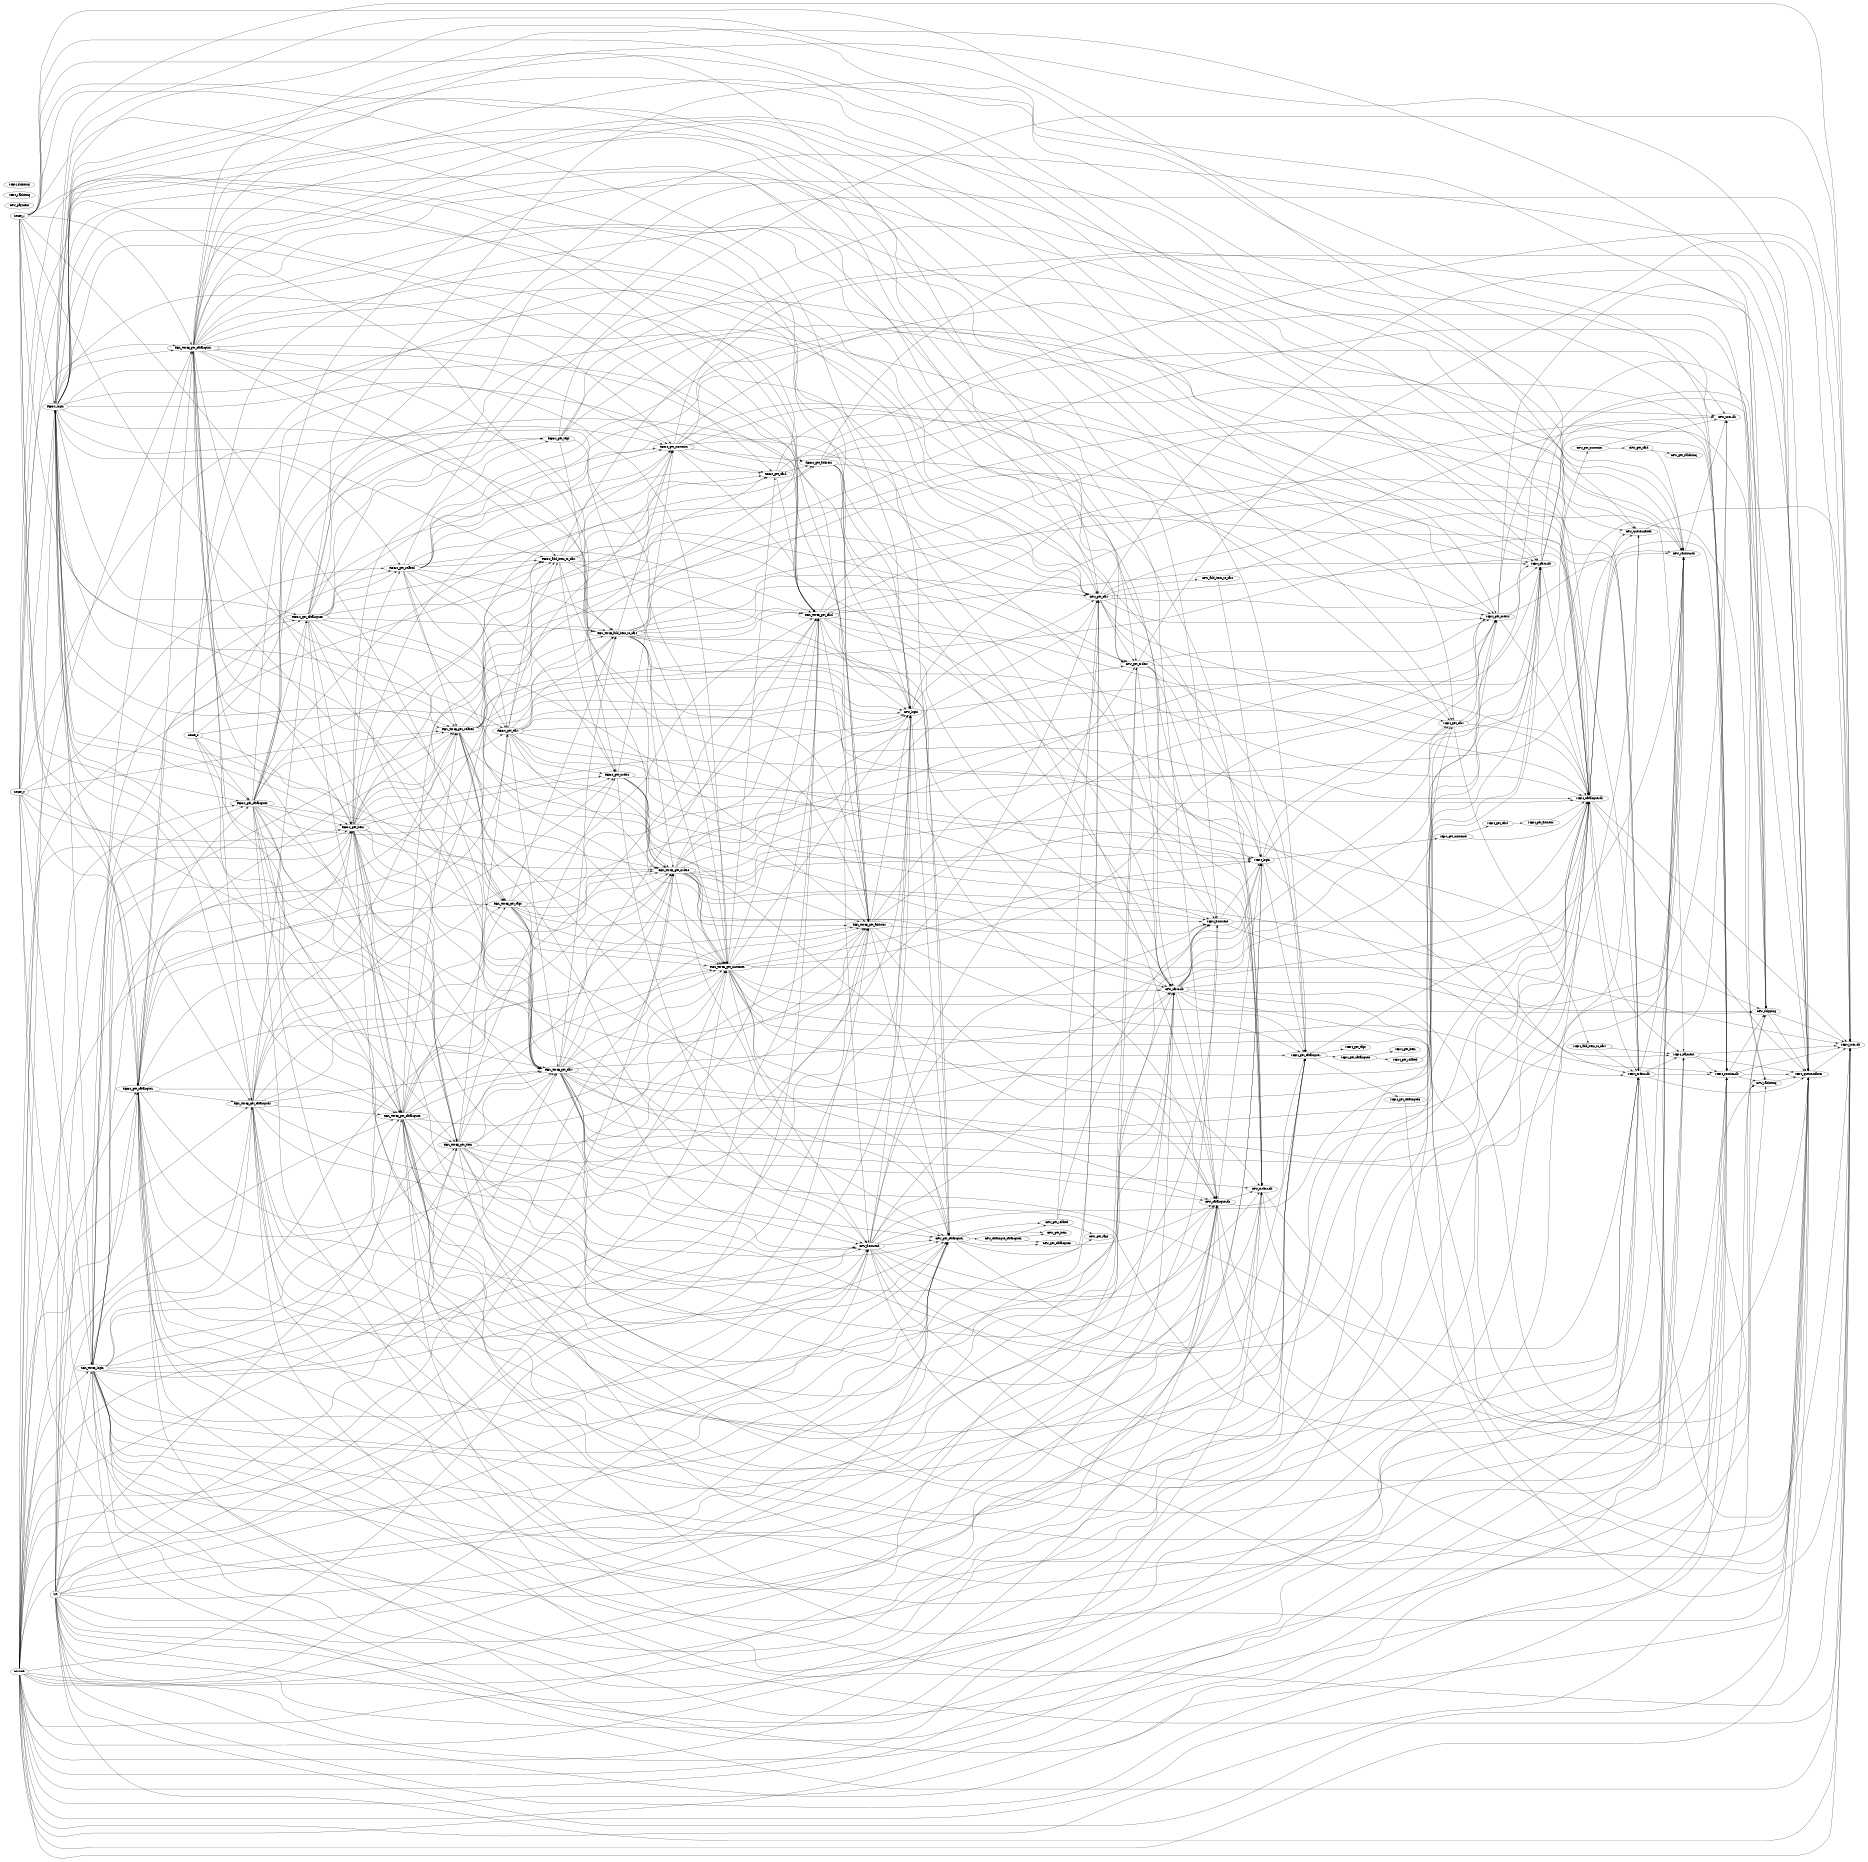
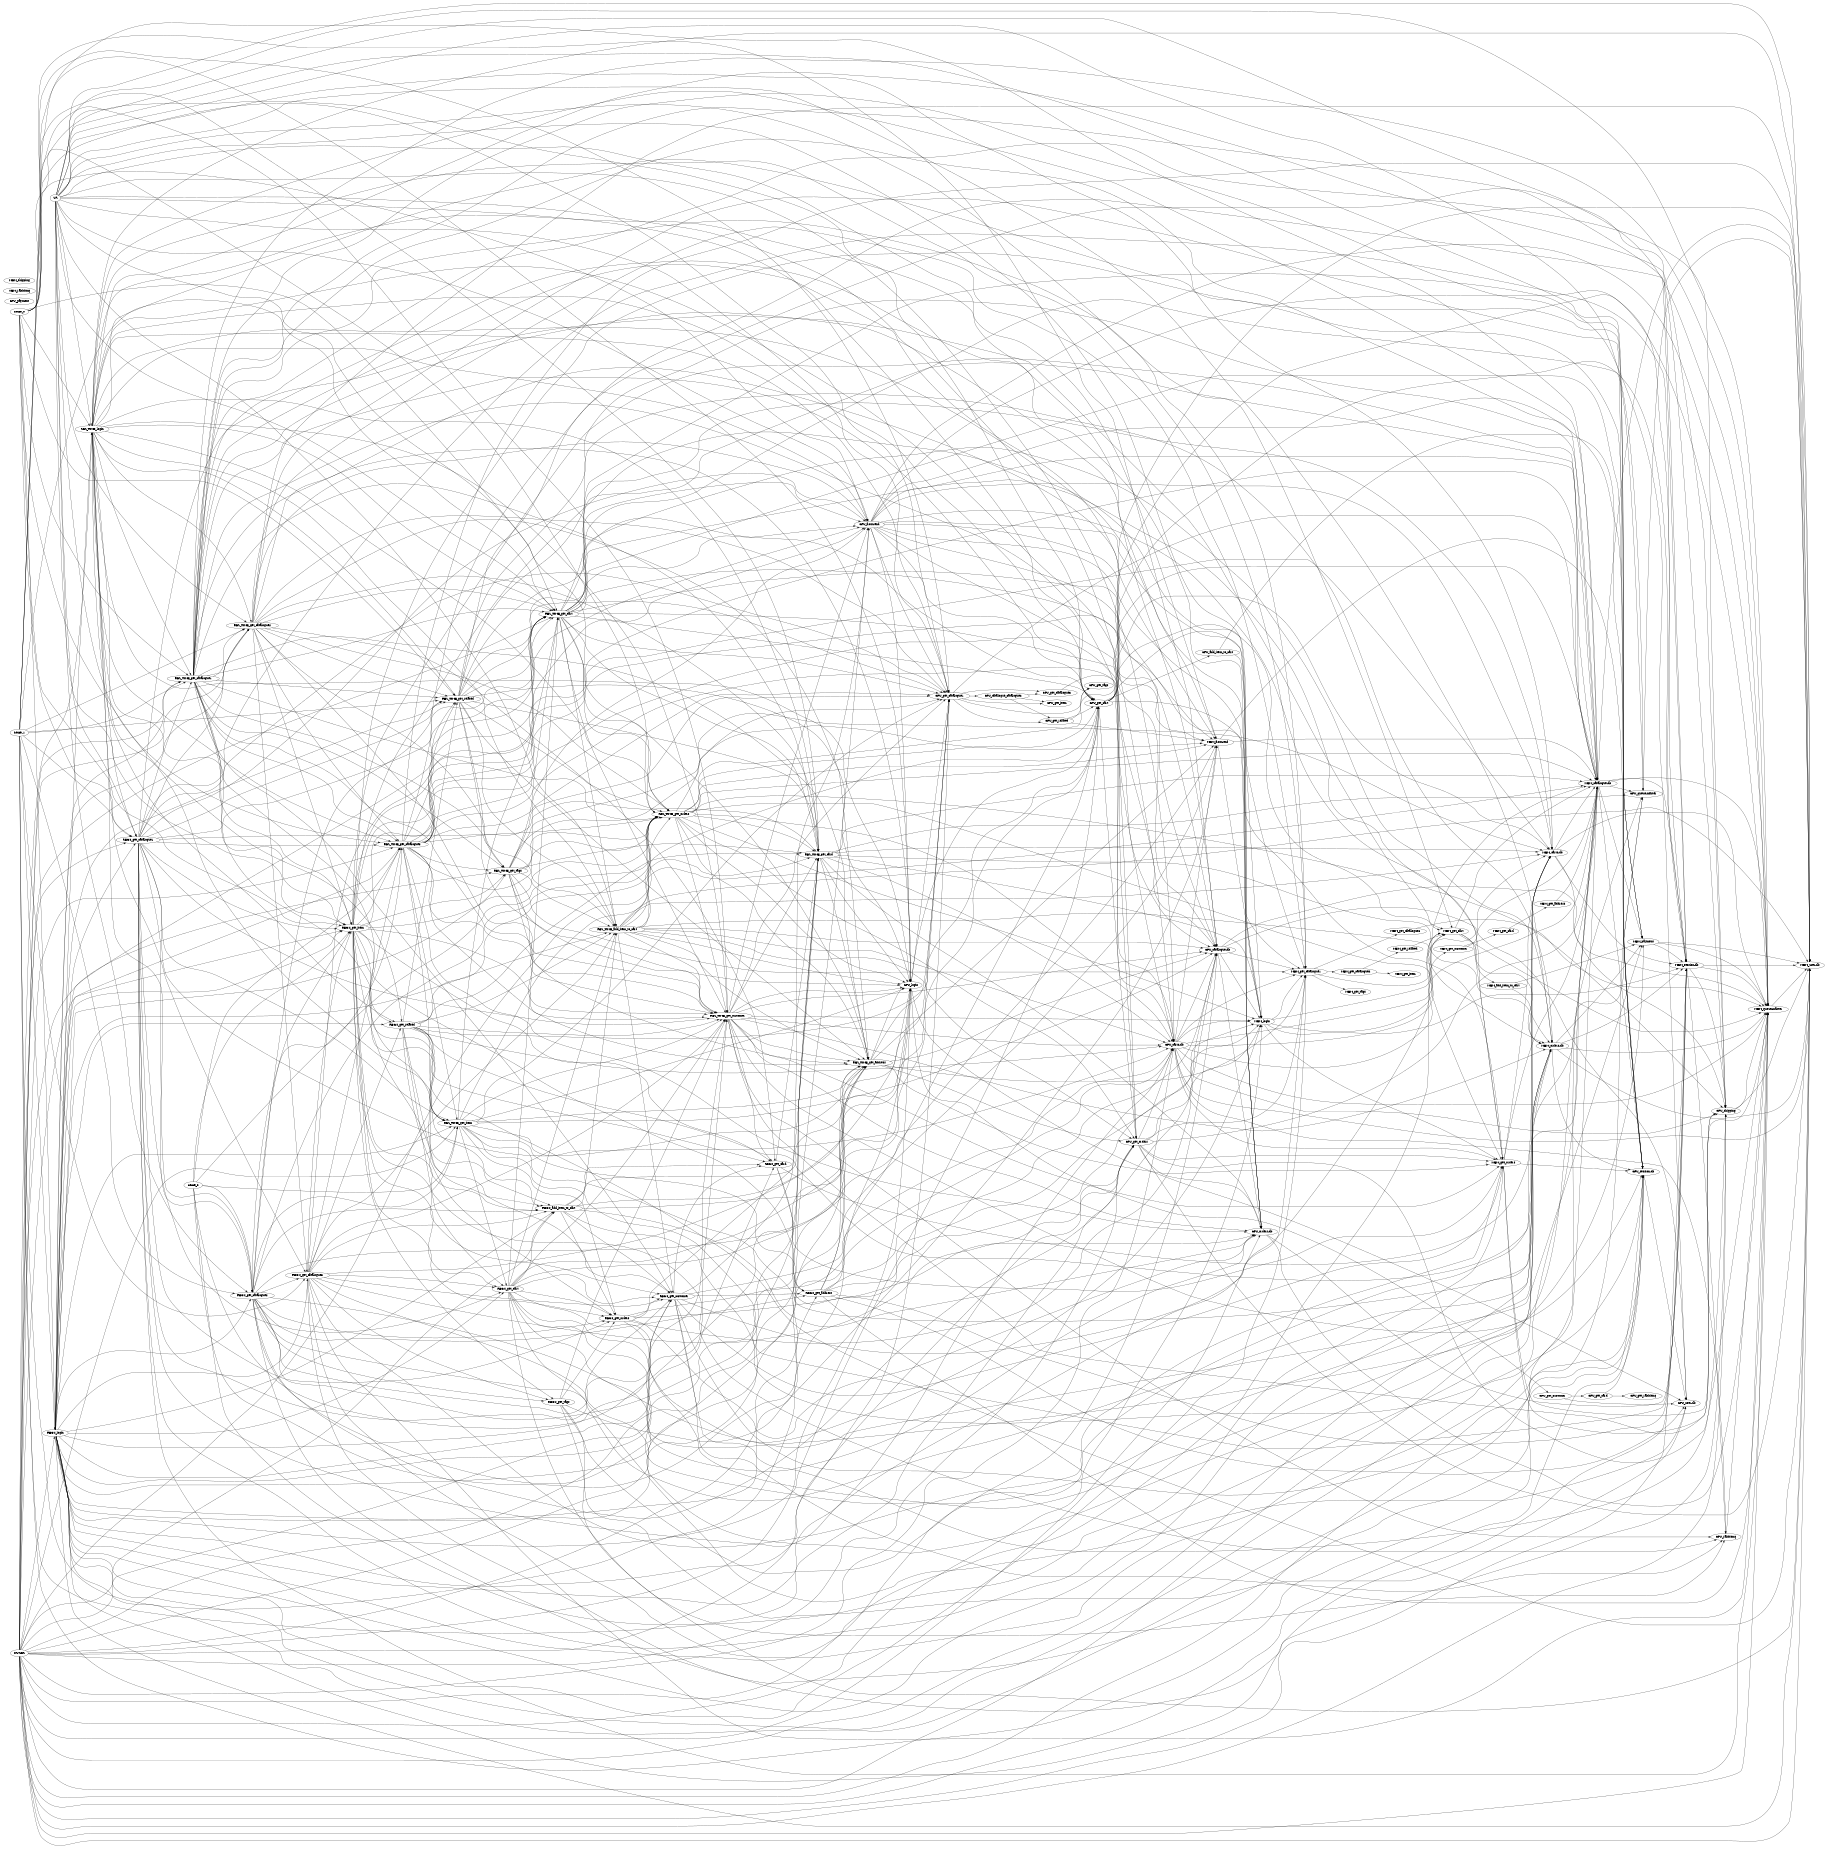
edge "RES_TIME_get_catalogue1" -> "RES_TIME_get_customer": added
edge "MEM_catalogue-db" -> "MEM_orders-db": removed
edge "CPU_get_orders" -> "MEM_queue-master": added
